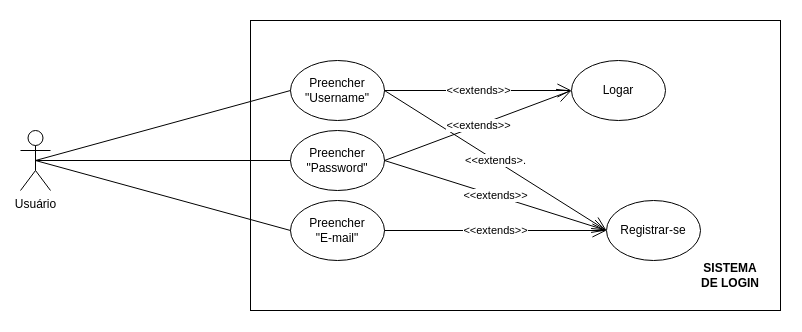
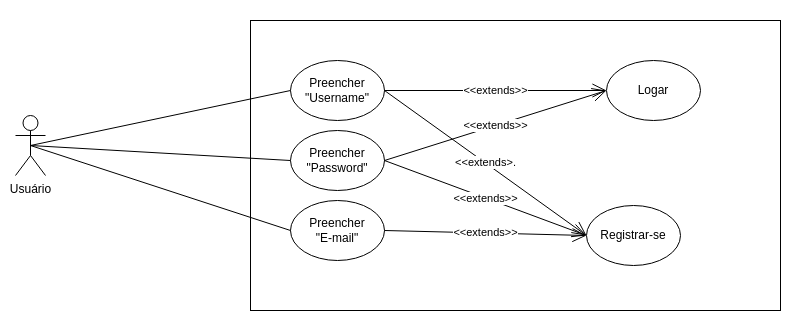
node "Logar": moved (619, 91) -> (654, 91)
node "Usuário": moved (36, 161) -> (31, 146)
node "Registrar-se": moved (654, 231) -> (634, 236)
node "SISTEMA DE LOGIN": removed
